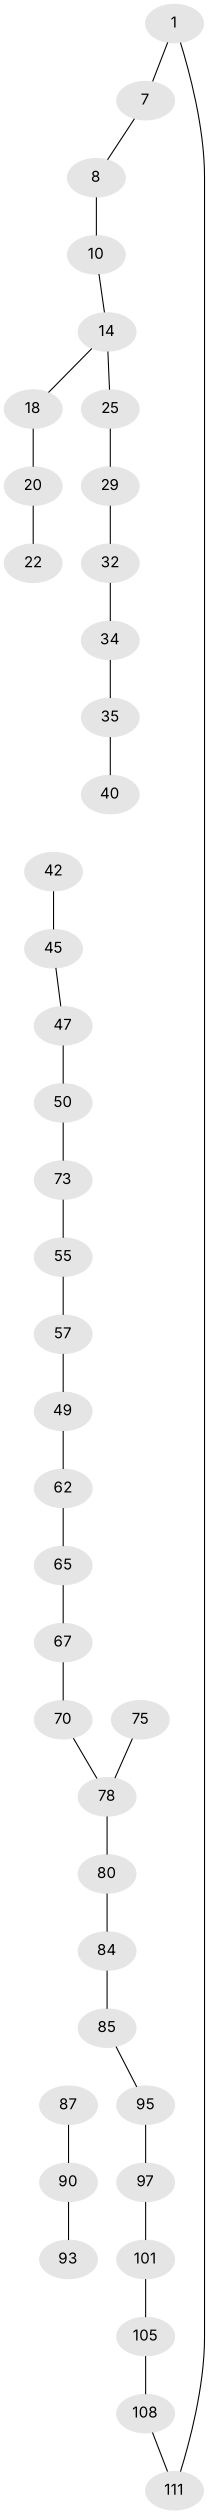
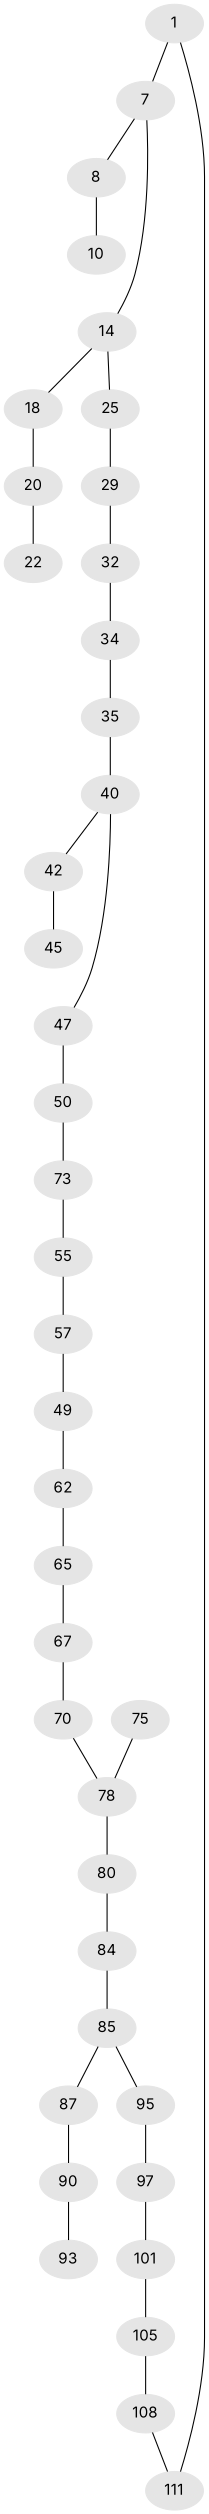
edge "10" -- "14": now "7" -- "14"
edge "40" -- "42": added
edge "45" -- "47": now "40" -- "47"
edge "85" -- "87": added
